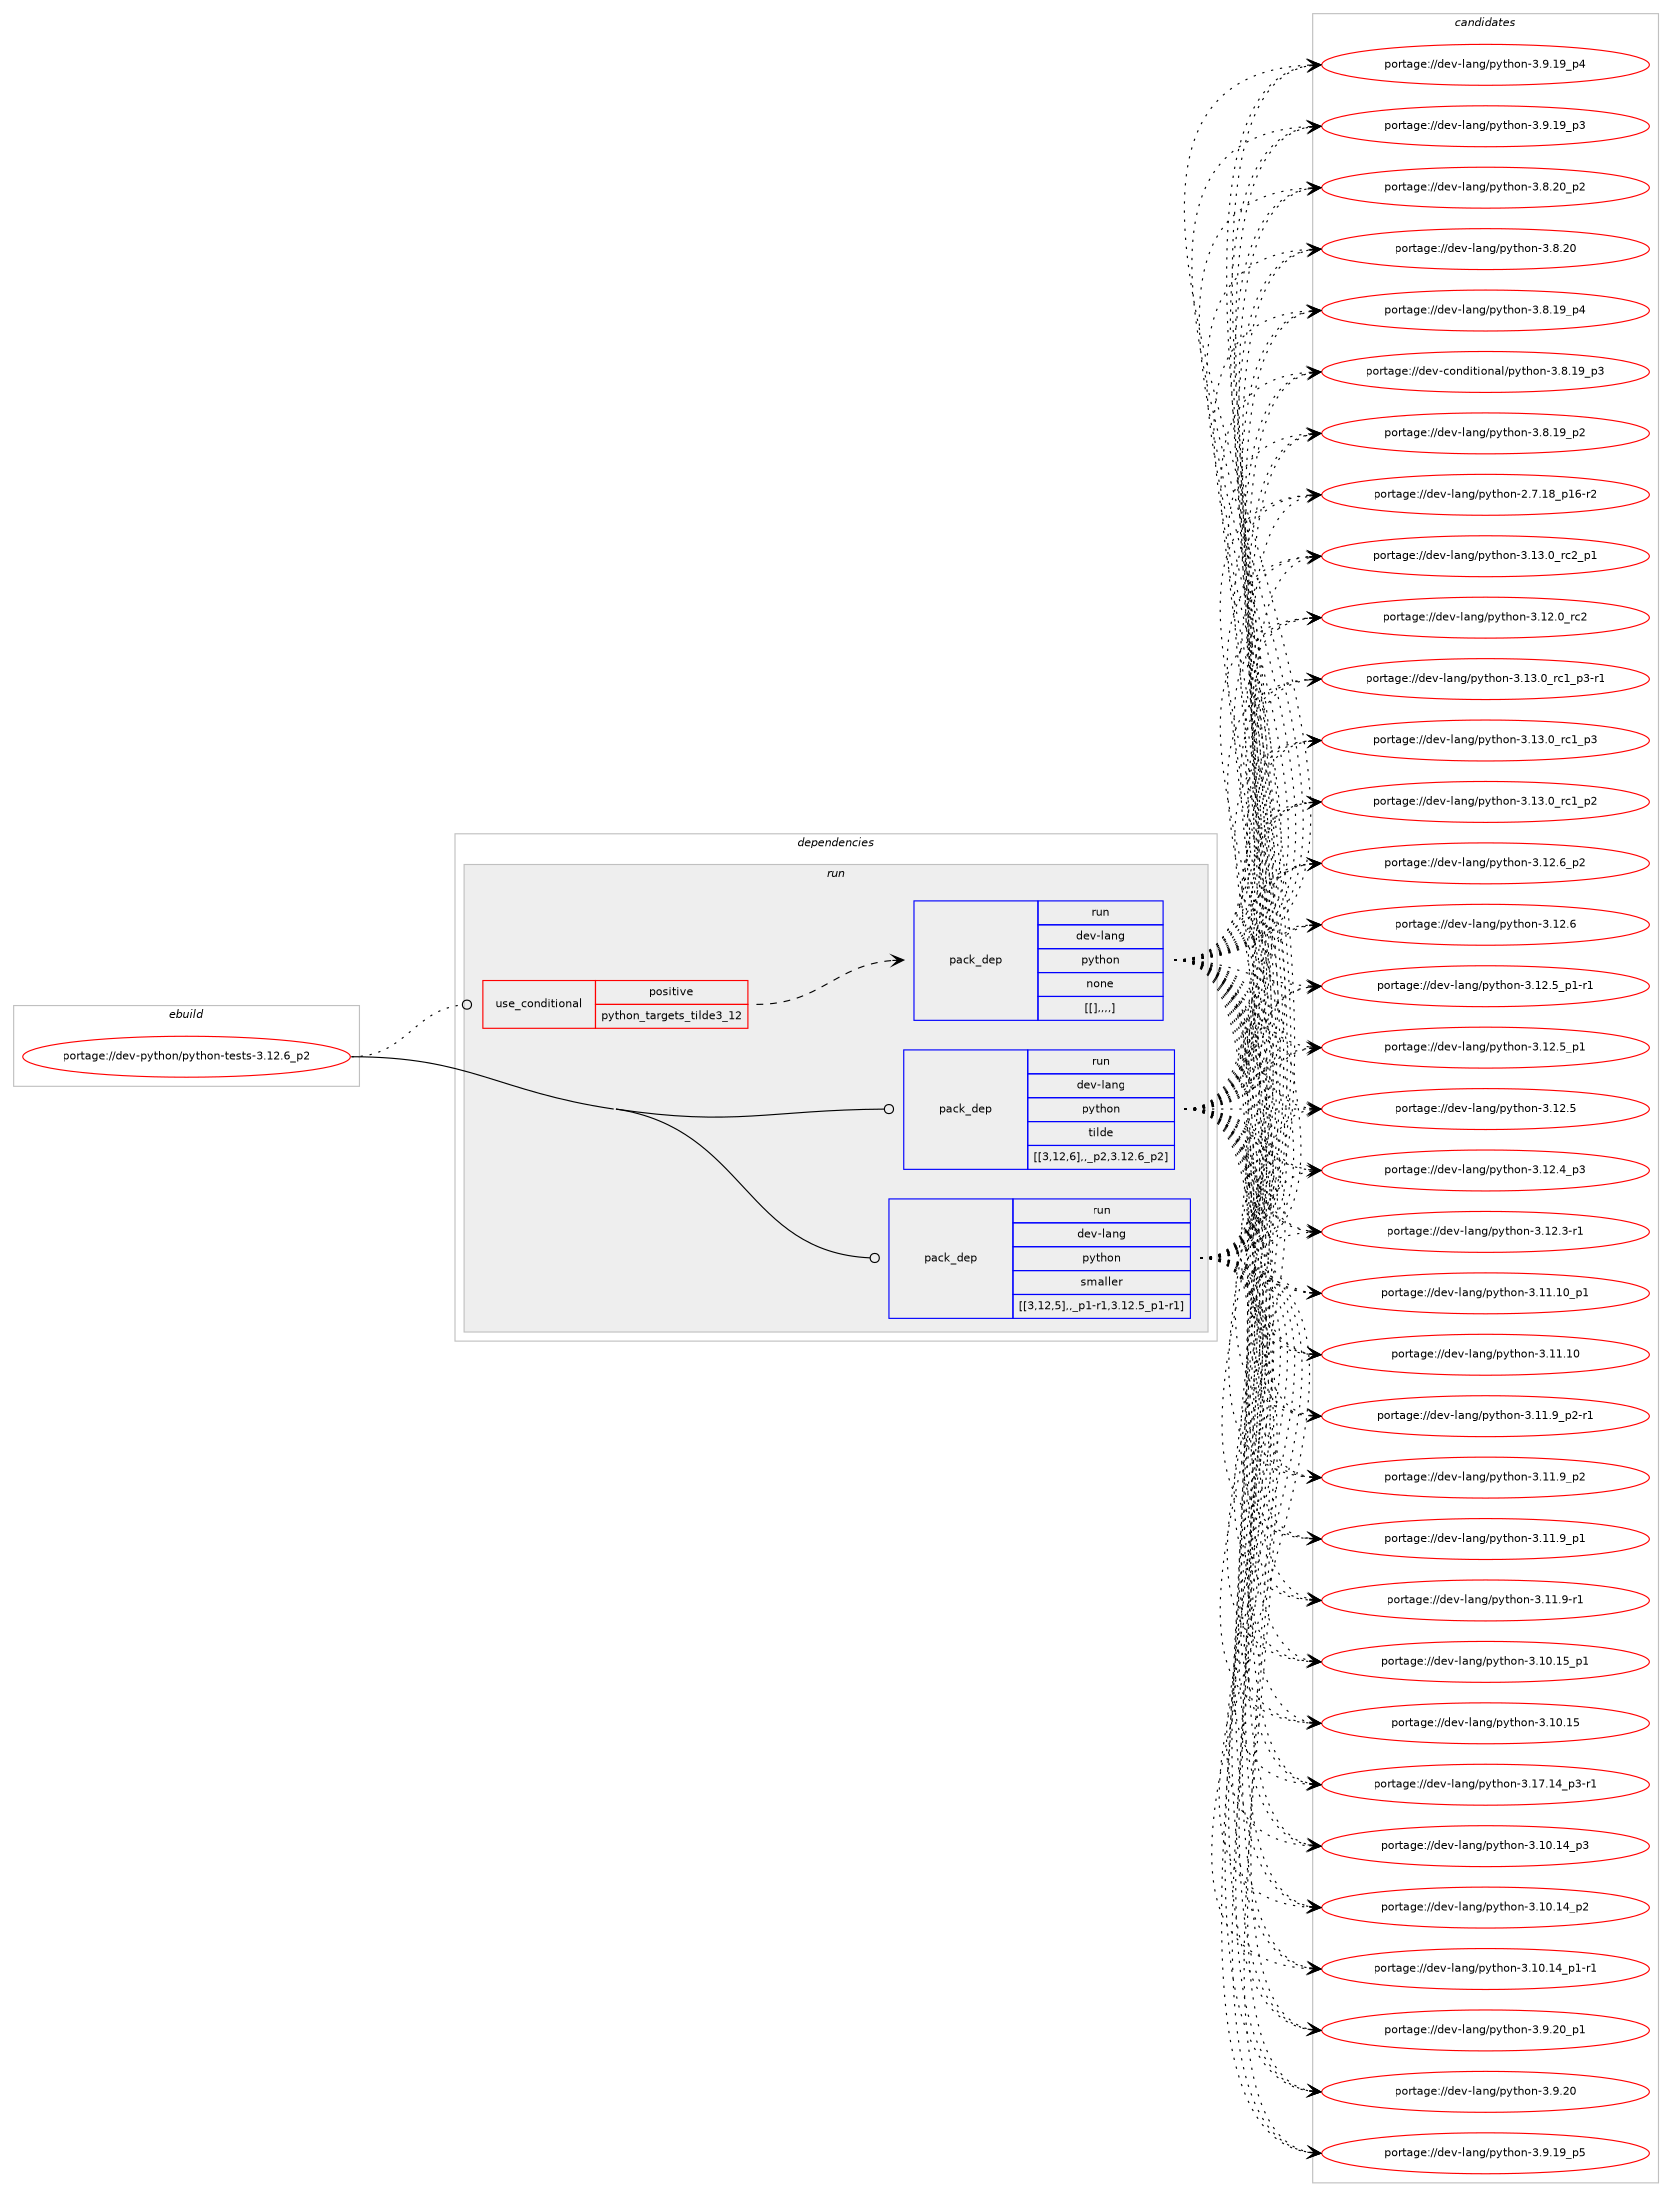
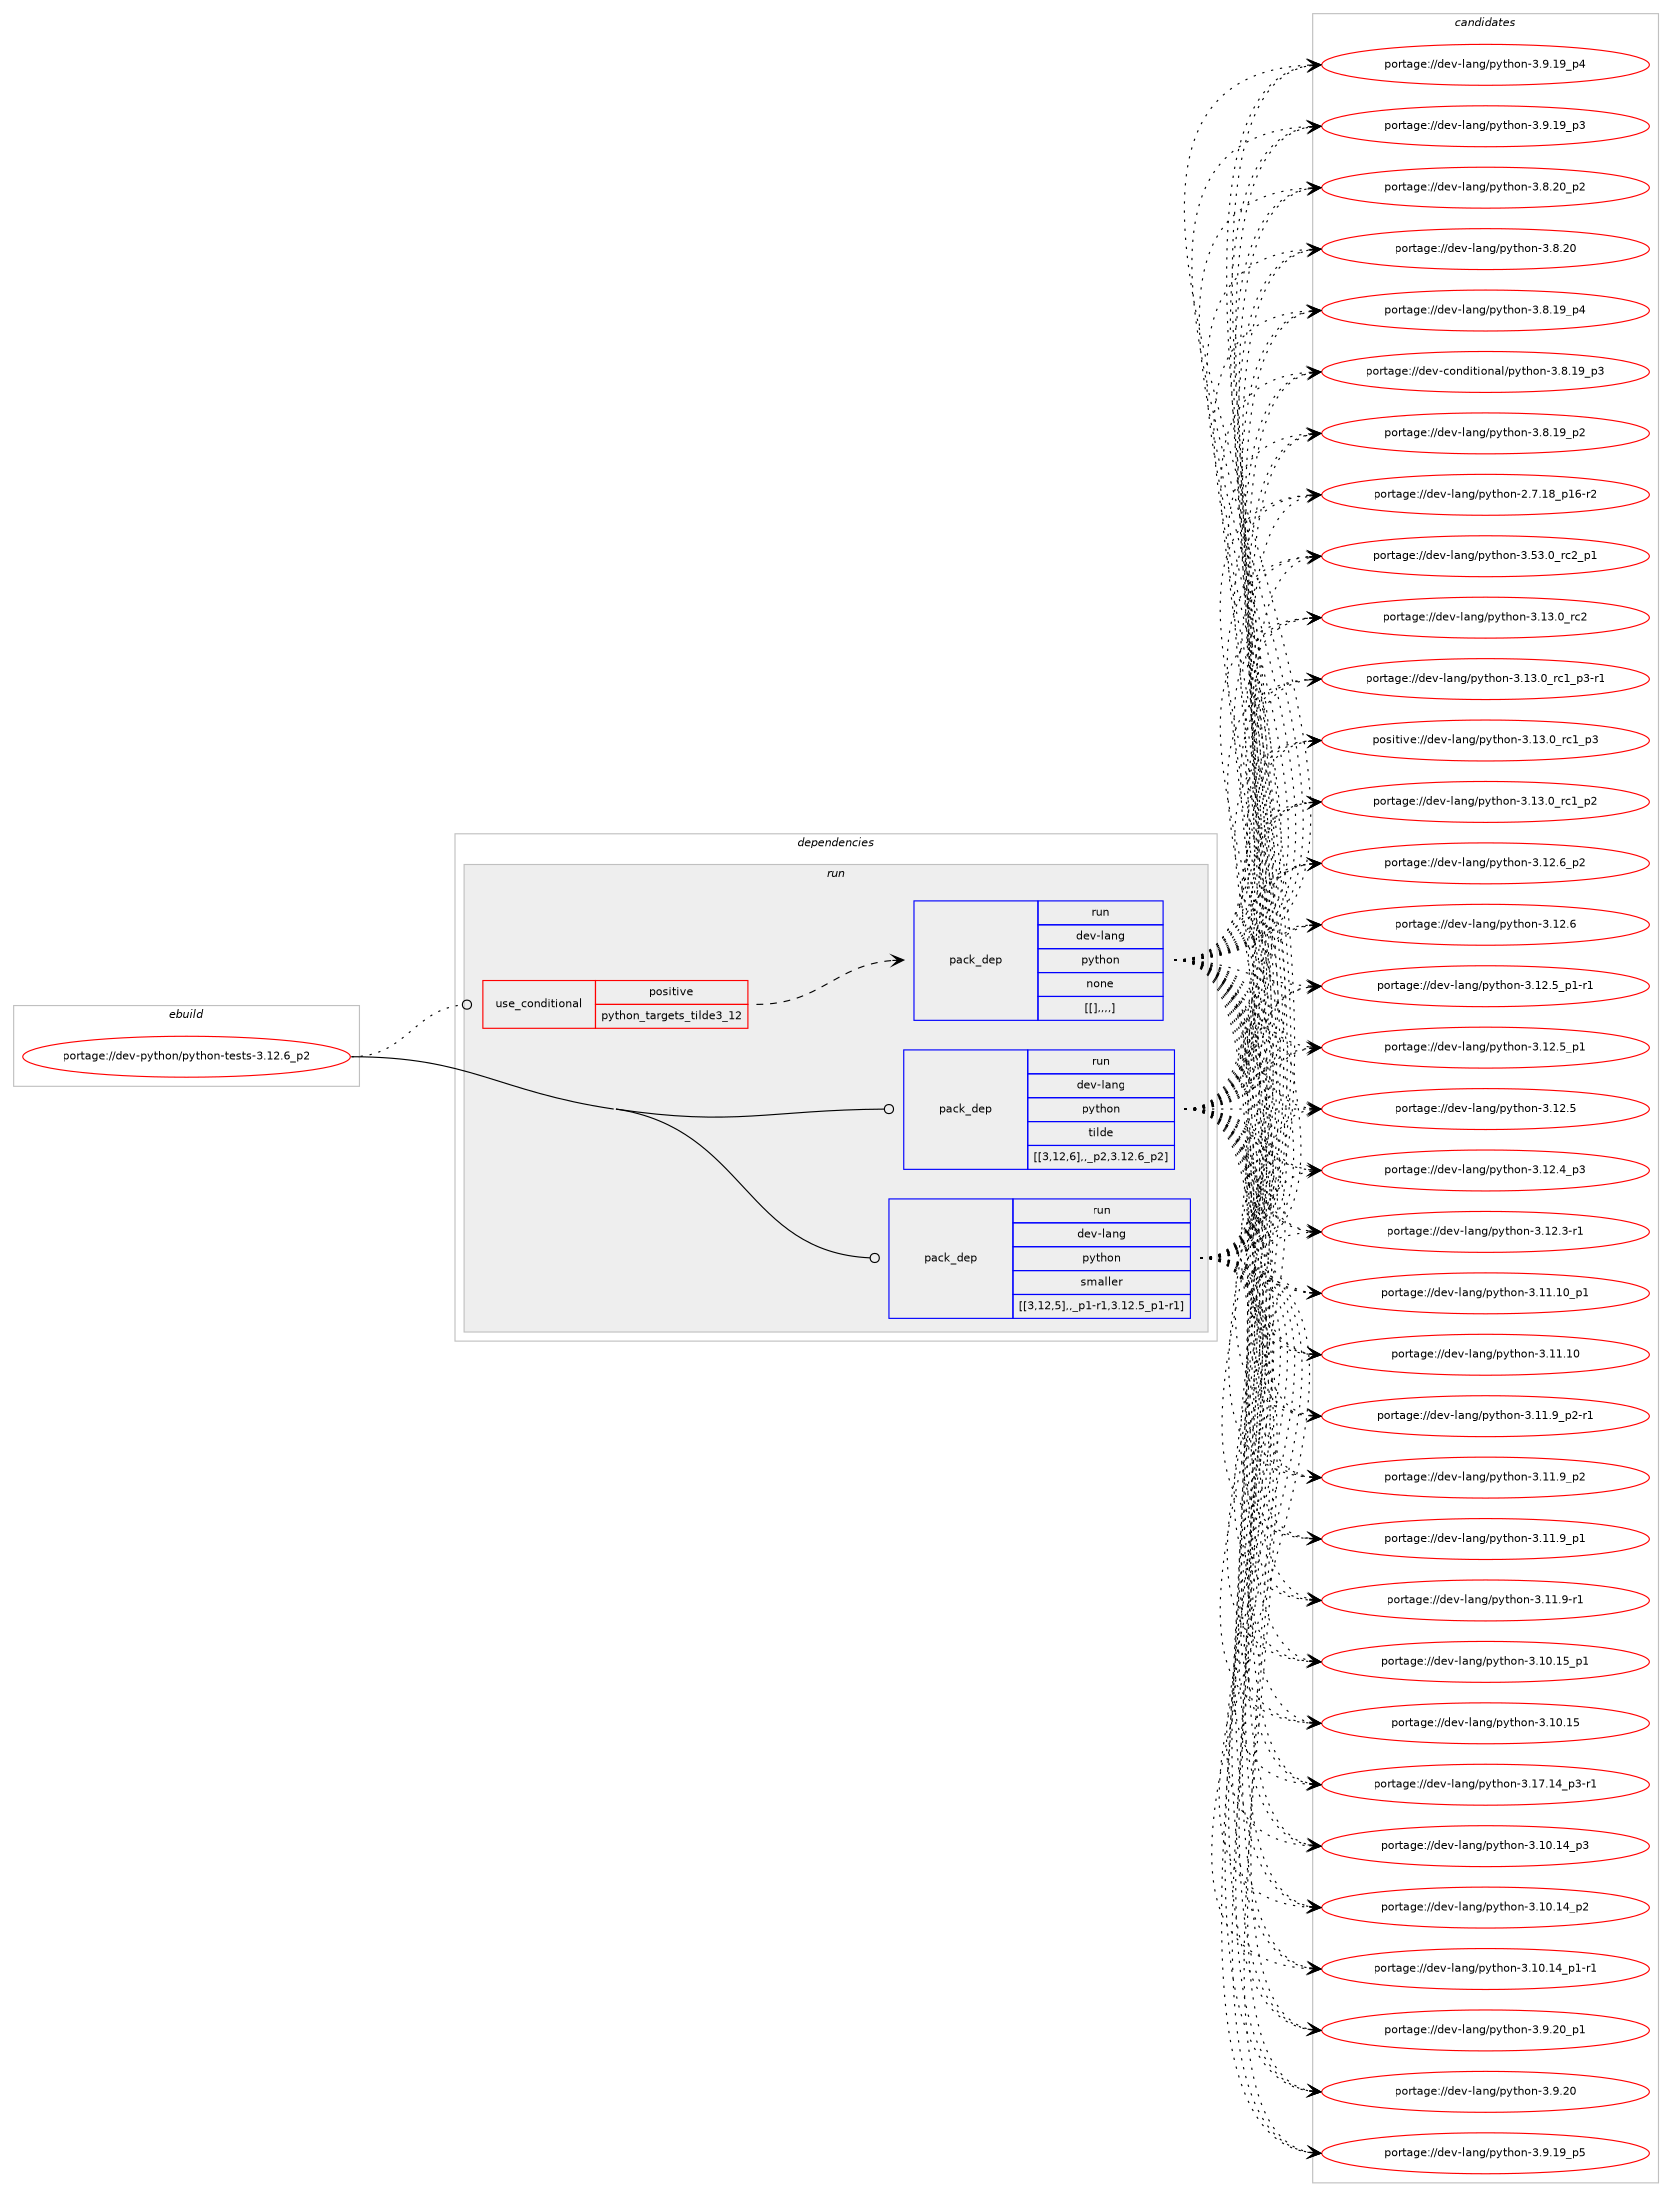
node "portage://dev-lang/python-3.13.0_rc2_p1": label "portage://dev-lang/python-3.13.0_rc2_p1" -> "portage://dev-lang/python-3.53.0_rc2_p1"
node "portage://dev-lang/python-3.12.0_rc2": label "portage://dev-lang/python-3.12.0_rc2" -> "portage://dev-lang/python-3.13.0_rc2"
node "portage://dev-lang/python-3.13.0_rc1_p3": label "portage://dev-lang/python-3.13.0_rc1_p3" -> "positive://dev-lang/python-3.13.0_rc1_p3"
